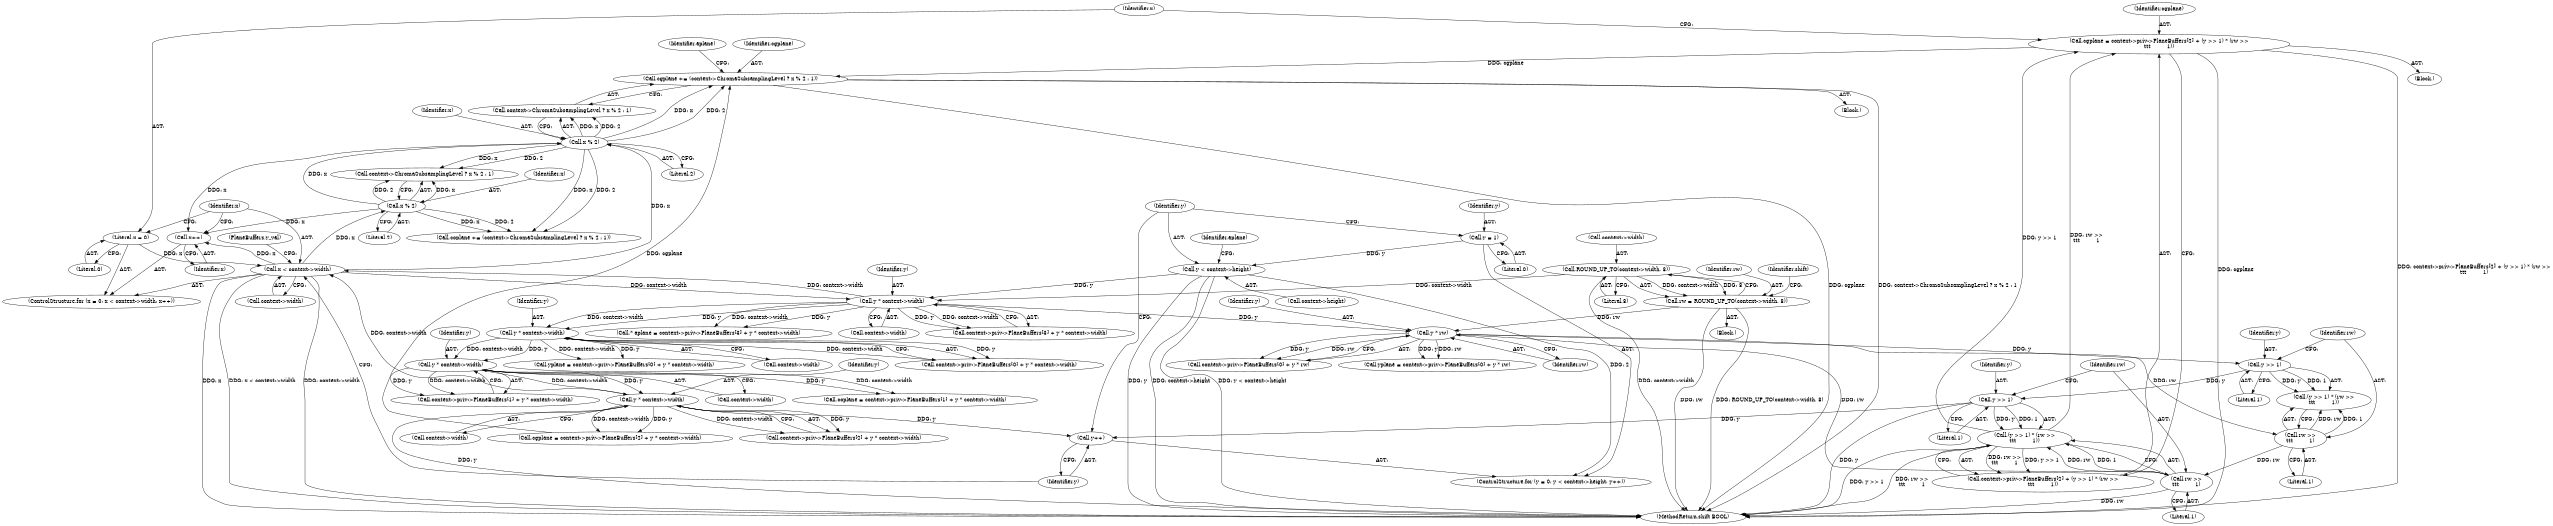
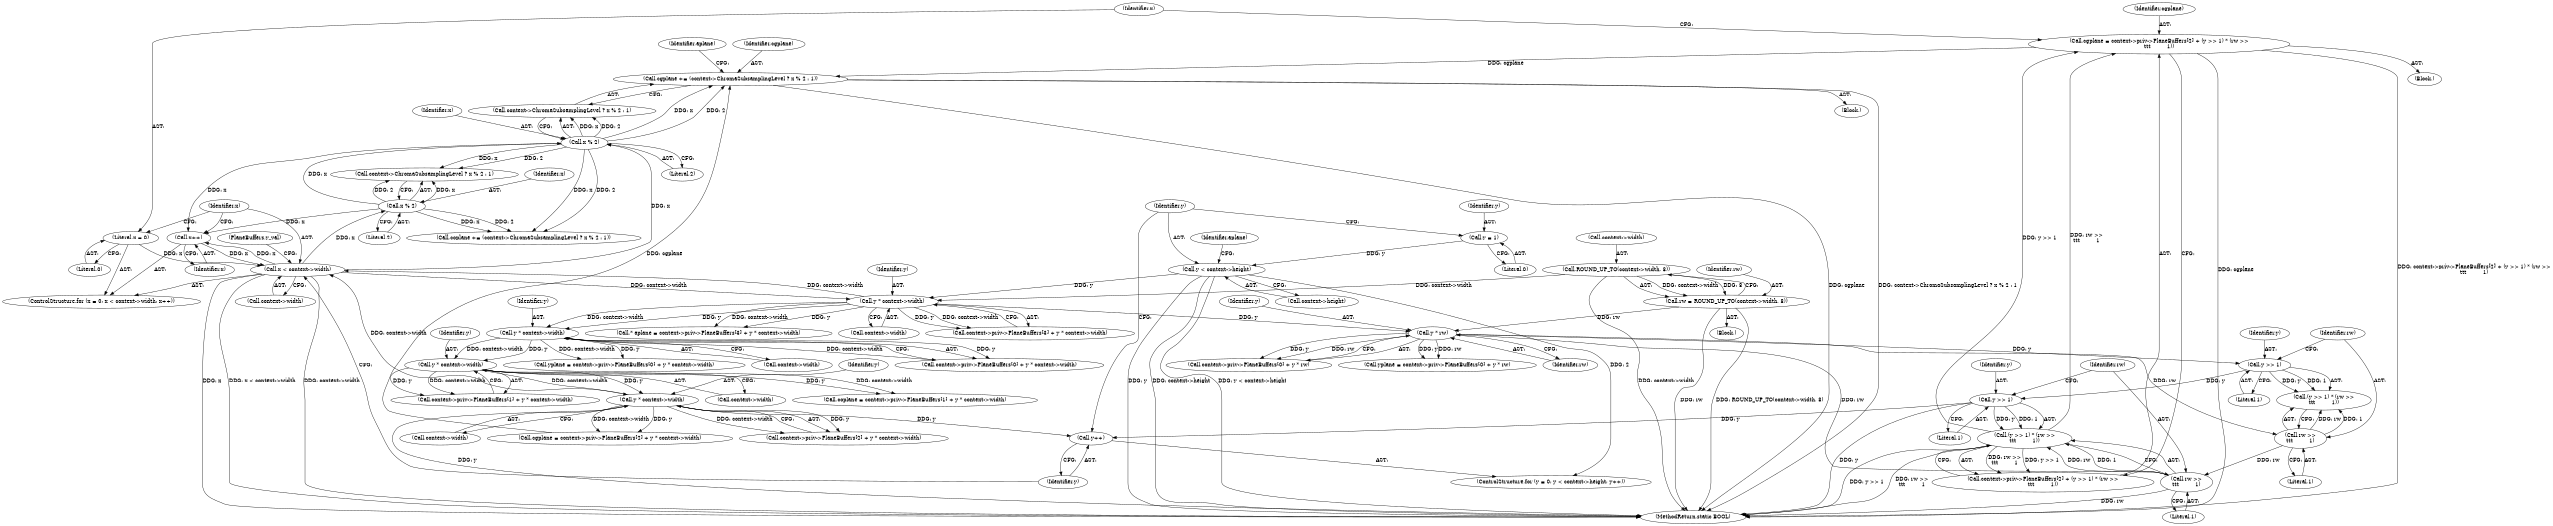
edge "(Call,x++)" -> "(Call,x < context->width)": added, label "DDG: x"
node "(Identifier,shift)": removed
edge "(Call,y < context->height)" -> "(Call,context->height)": added, label "CFG:"
node "(Literal,8)": removed
edge "(Call,y = 1)" -> "(ControlStructure,for (y = 0; y < context->height; y++))": removed, label "AST:"
node "(MethodReturn,shift BOOL)": label "(MethodReturn,shift BOOL)" -> "(MethodReturn,static BOOL)"
